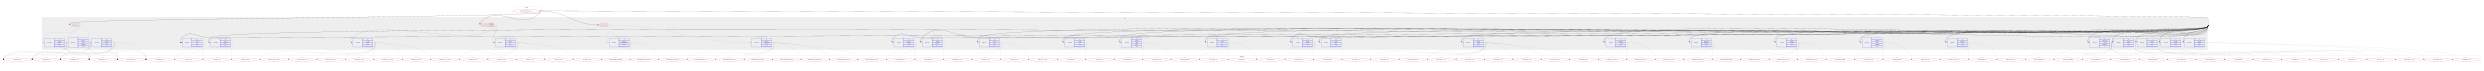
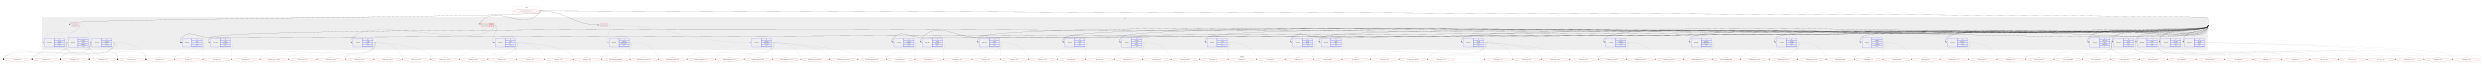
node "dev-libs/openssl-1.1.0f-r1": removed
